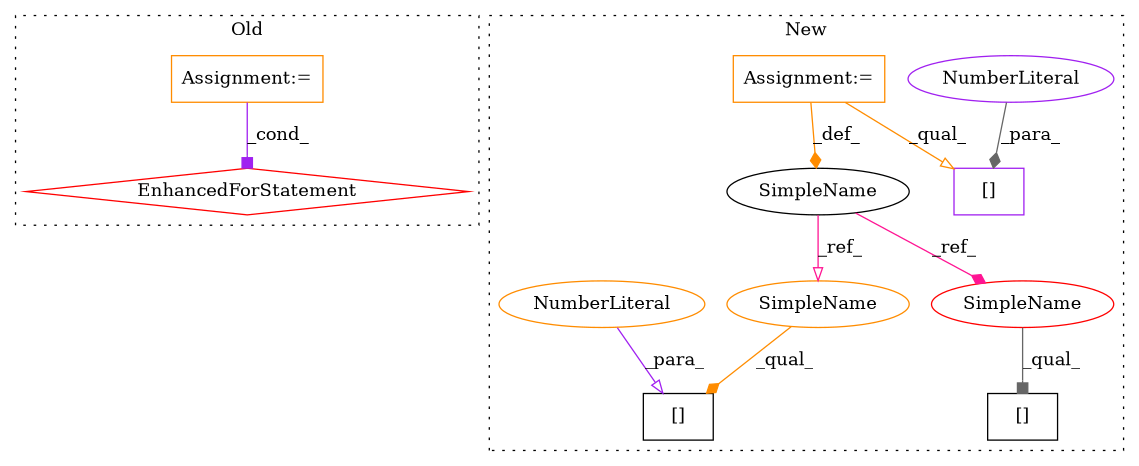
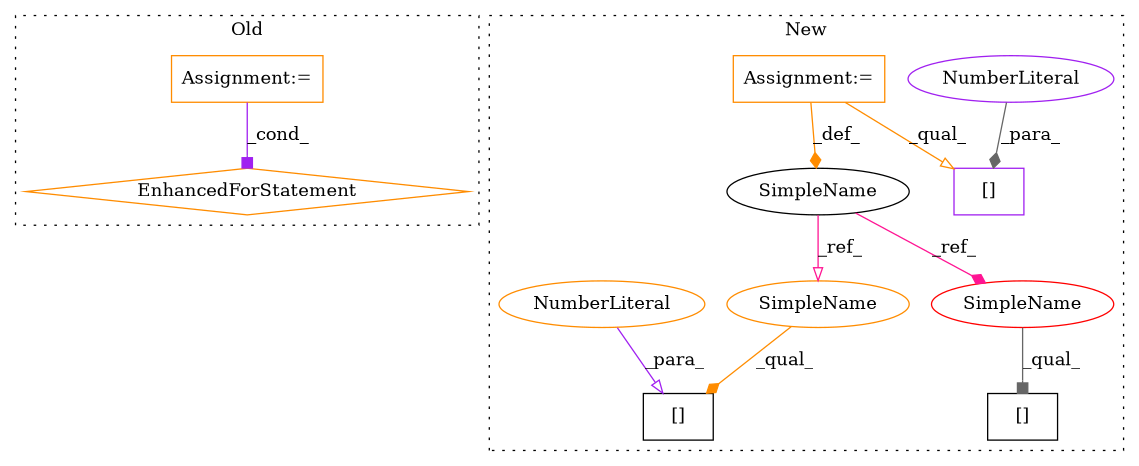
node "EnhancedForStatement": color red -> darkorange
